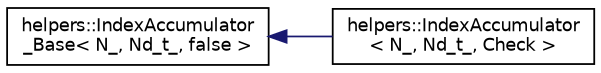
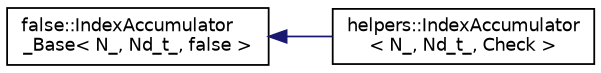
node "helpers::IndexAccumulator _Base< N_, Nd_t_, false >": label "helpers::IndexAccumulator _Base< N_, Nd_t_, false >" -> "false::IndexAccumulator _Base< N_, Nd_t_, false >"
